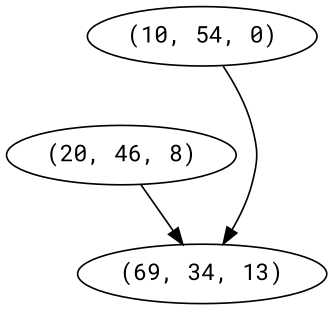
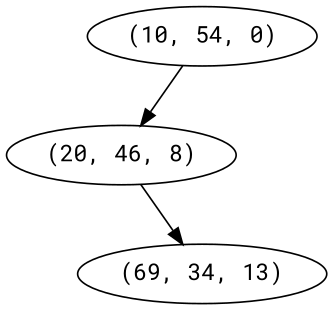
edge "(10, 54, 0)" -> "(69, 34, 13)": now "(10, 54, 0)" -> "(20, 46, 8)"
